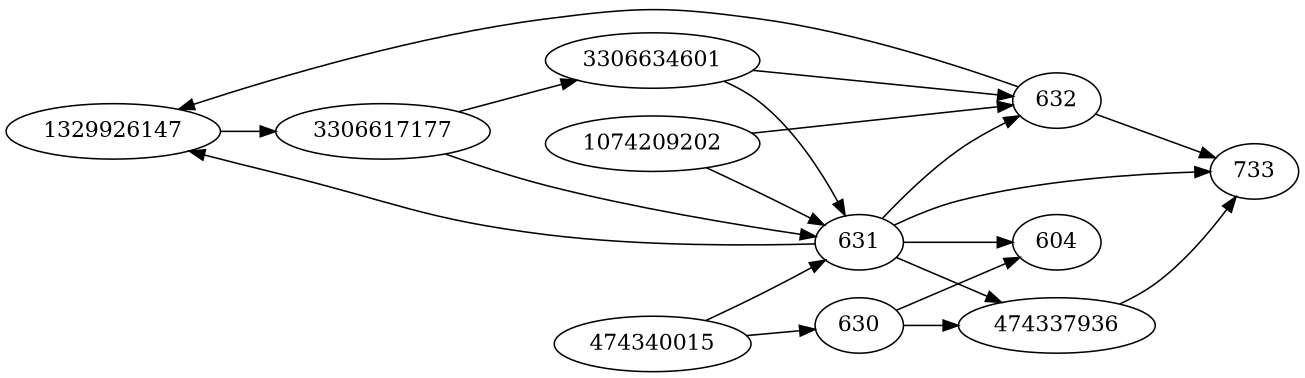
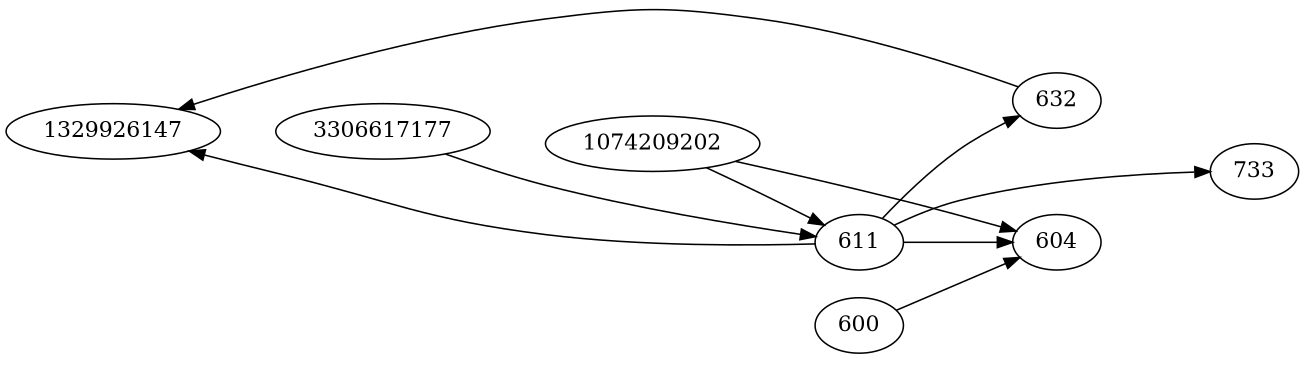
node "3306634601": removed
edge "1074209202" -> "632": now "1074209202" -> "604"
edge "1329926147" -> "3306617177": removed
edge "632" -> "733": removed
node "631": label "631" -> "611"
node "630": label "630" -> "600"
node "474337936": removed
node "474340015": removed
